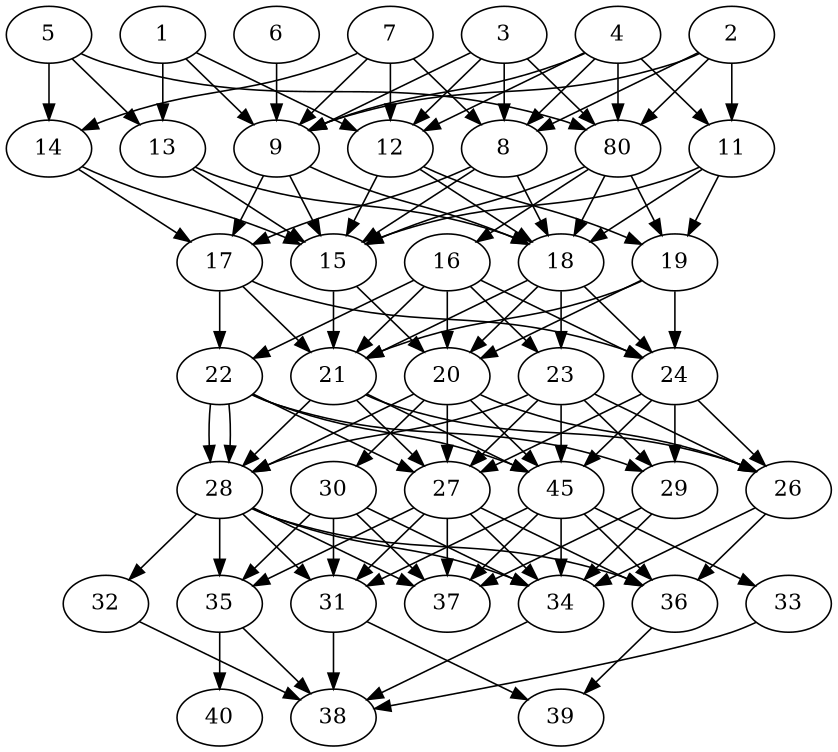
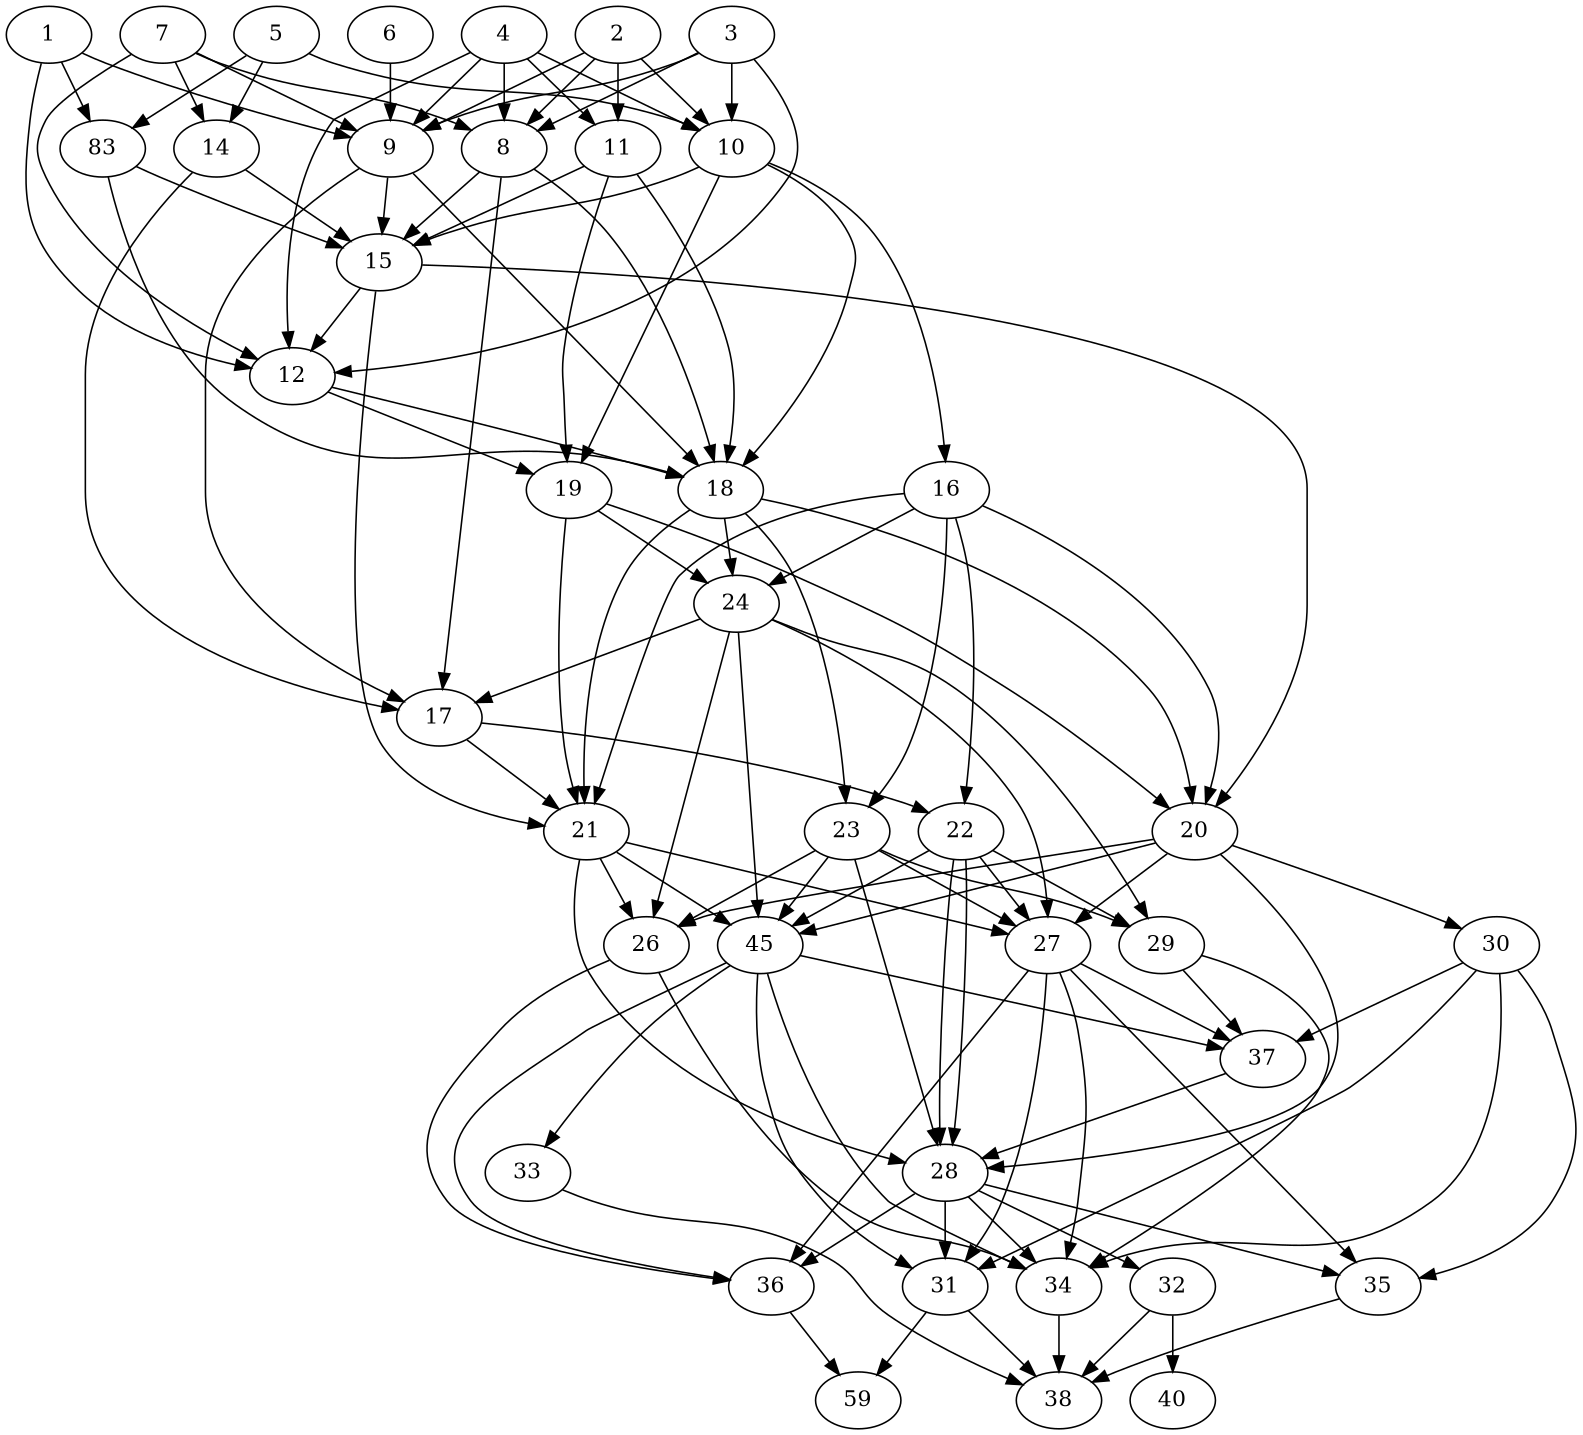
node "13": label "13" -> "83"
node "80": label "80" -> "10"
edge "12" -> "15": reversed
edge "17" -> "24": reversed
edge "28" -> "37": reversed
edge "35" -> "40": now "32" -> "40"
node "39": label "39" -> "59"
